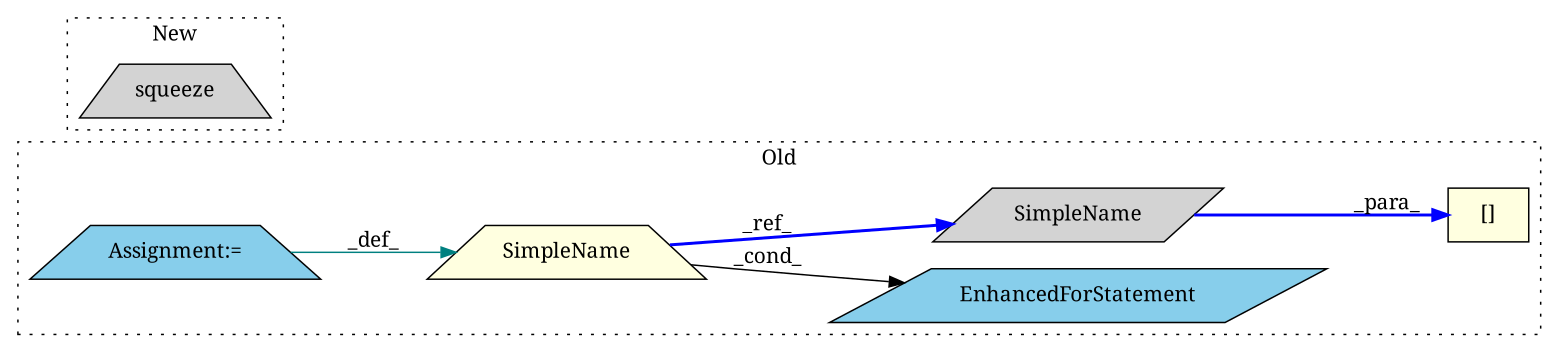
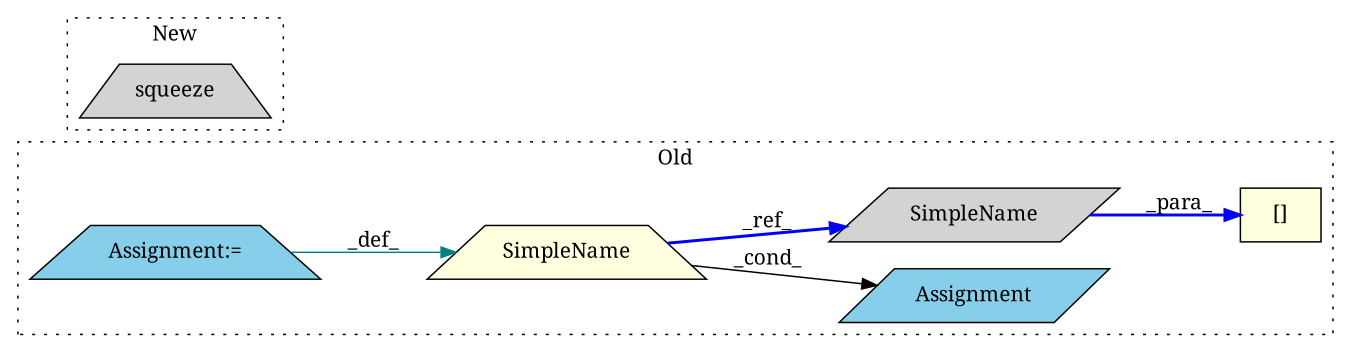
node "EnhancedForStatement": label "EnhancedForStatement" -> "Assignment"
